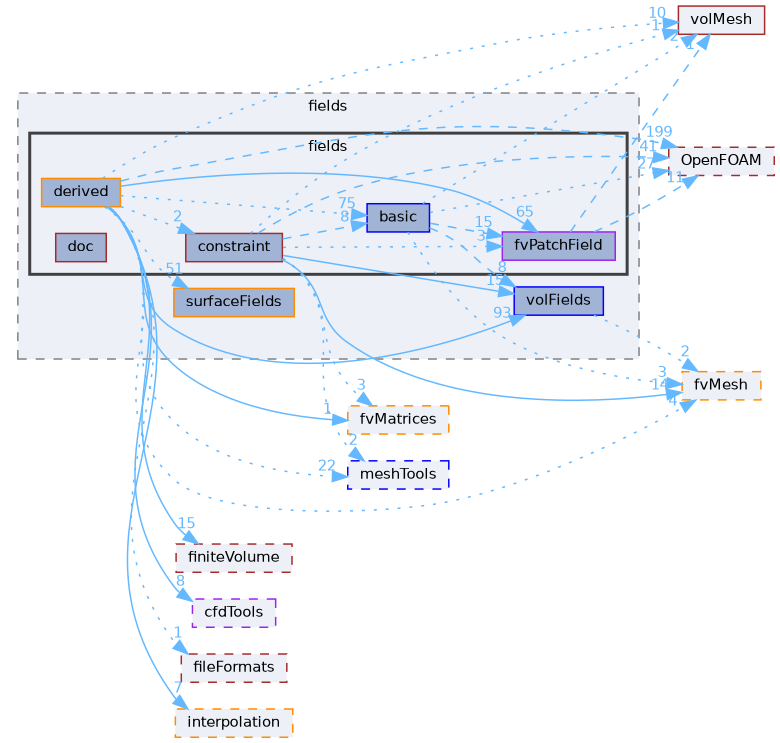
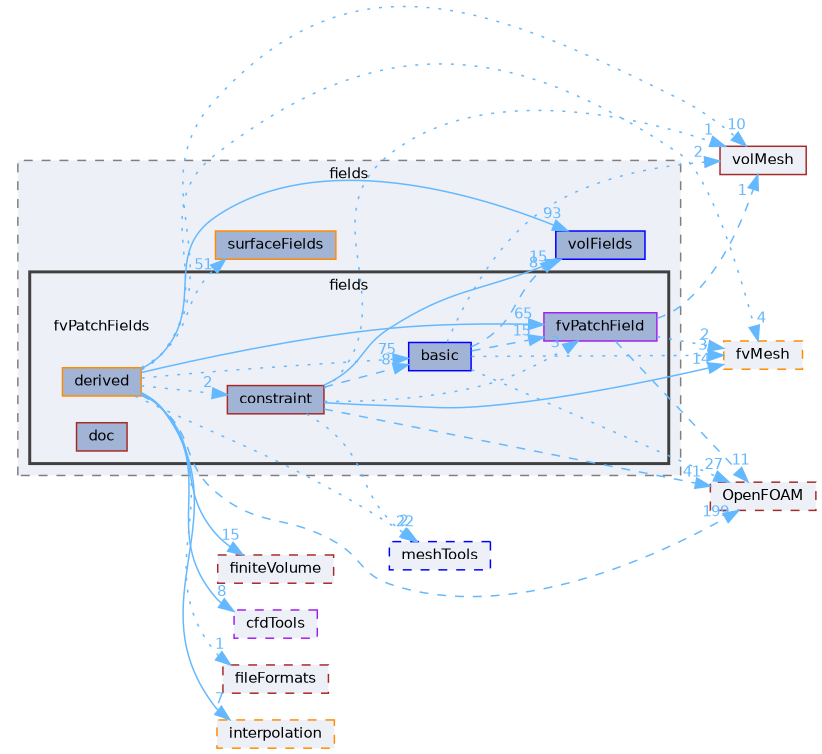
node "fvPatchFields": added
edge "volFields" -> "fvMesh": now "fvPatchField" -> "fvMesh"
node "fvMatrices": removed
